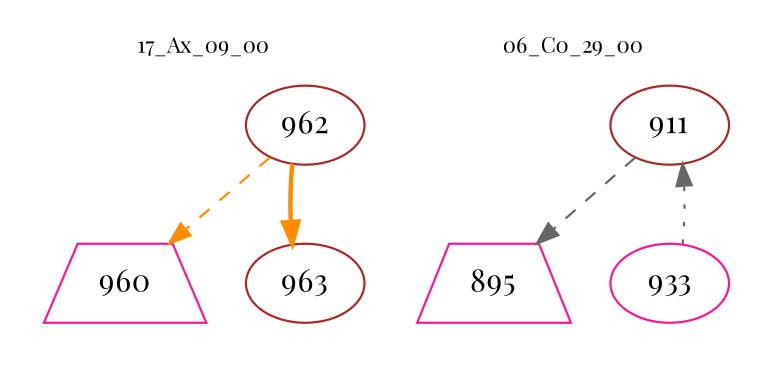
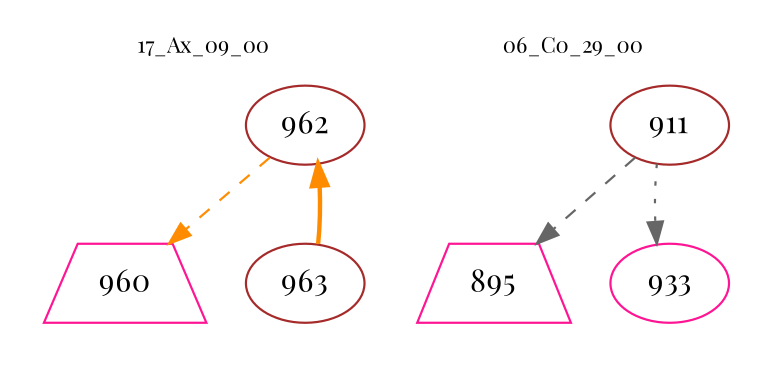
edge "962" -> "963": reversed
edge "933" -> "911": reversed
